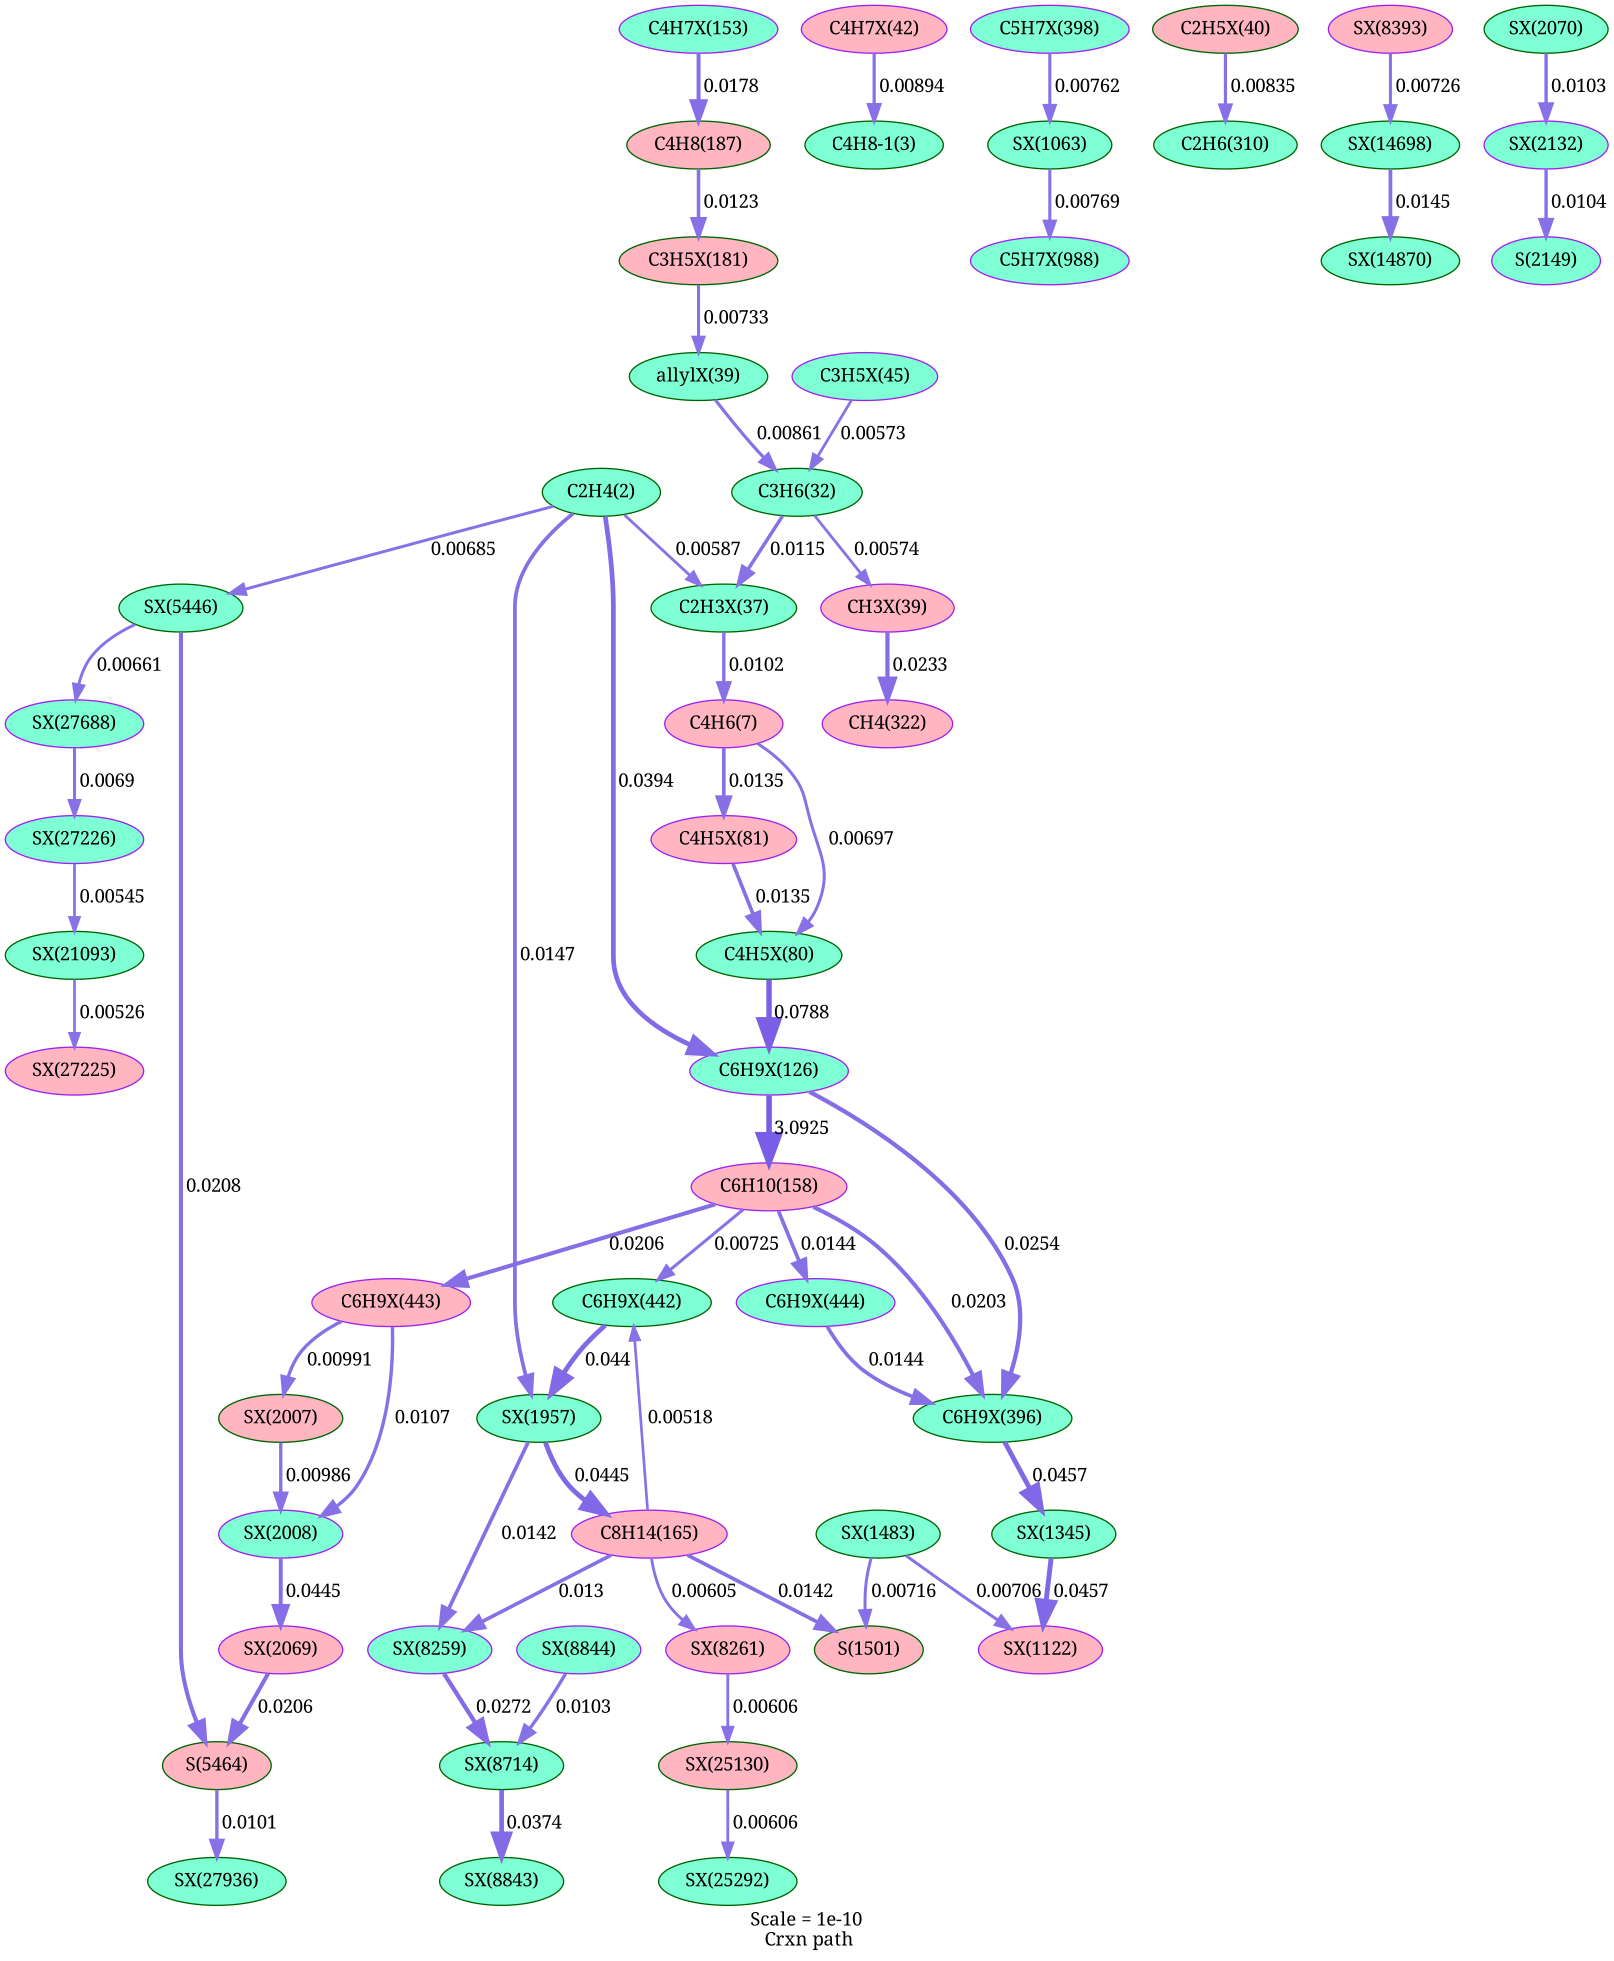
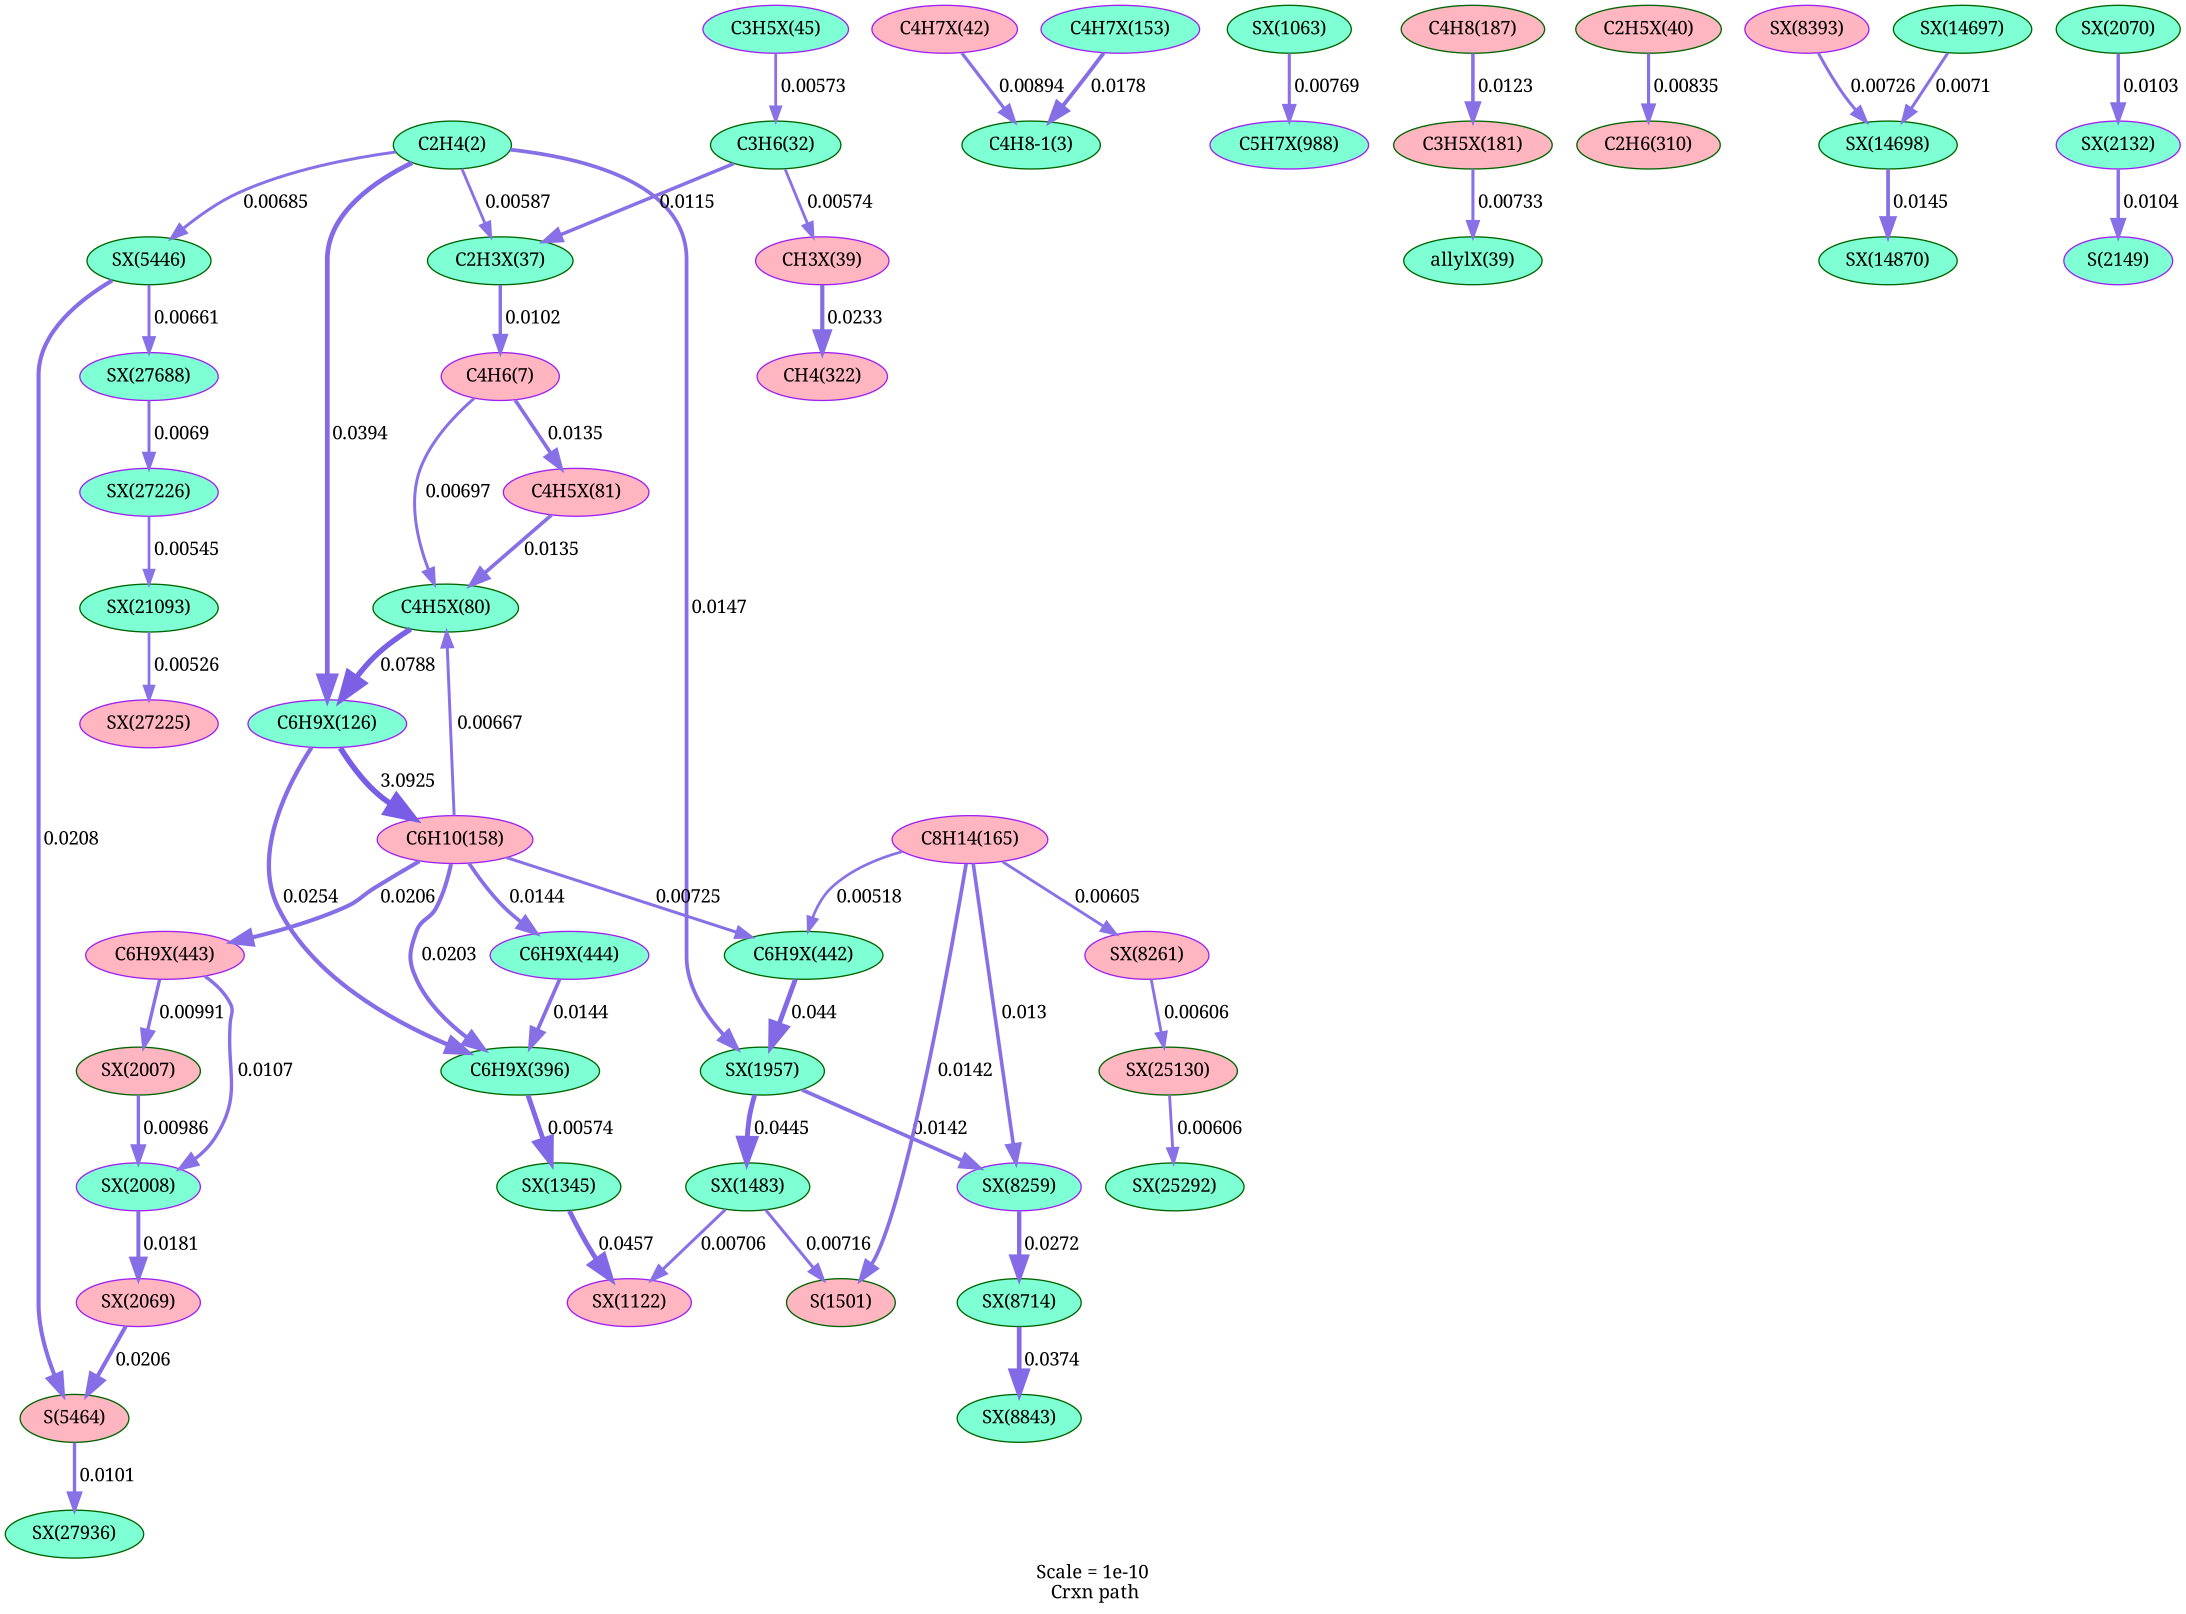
node "C5H7X(398)": removed
node "SX(14697)": added
edge "C4H7X(153)" -> "C4H8(187)": now "C4H7X(153)" -> "C4H8-1(3)"
node "C2H6(310)": fillcolor aquamarine -> lightpink
edge "allylX(39)" -> "C3H6(32)": removed, label "0.00861"
edge "C6H10(158)" -> "C4H5X(80)": added, label "0.00667"
edge "SX(1957)" -> "C8H14(165)": now "SX(1957)" -> "SX(1483)"
edge "C6H9X(396)" -> "SX(1345)": label " 0.0457" -> " 0.00574"
edge "SX(2008)" -> "SX(2069)": label " 0.0445" -> " 0.0181"
node "SX(8844)": removed
